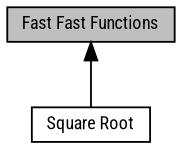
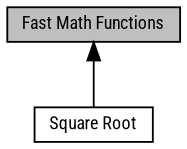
node "Fast Fast Functions": label "Fast Fast Functions" -> "Fast Math Functions"
